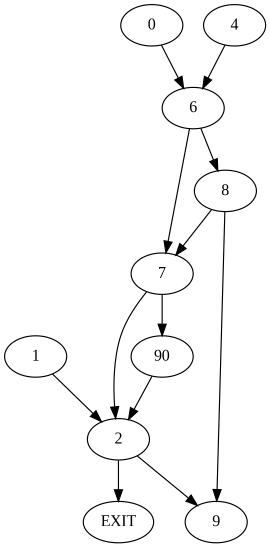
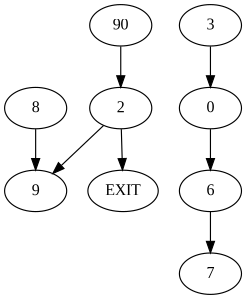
node "3": added
node "4": removed
edge "6" -> "8": removed
edge "8" -> "7": removed
edge "7" -> "90": removed
edge "7" -> "2": removed
node "1": removed
